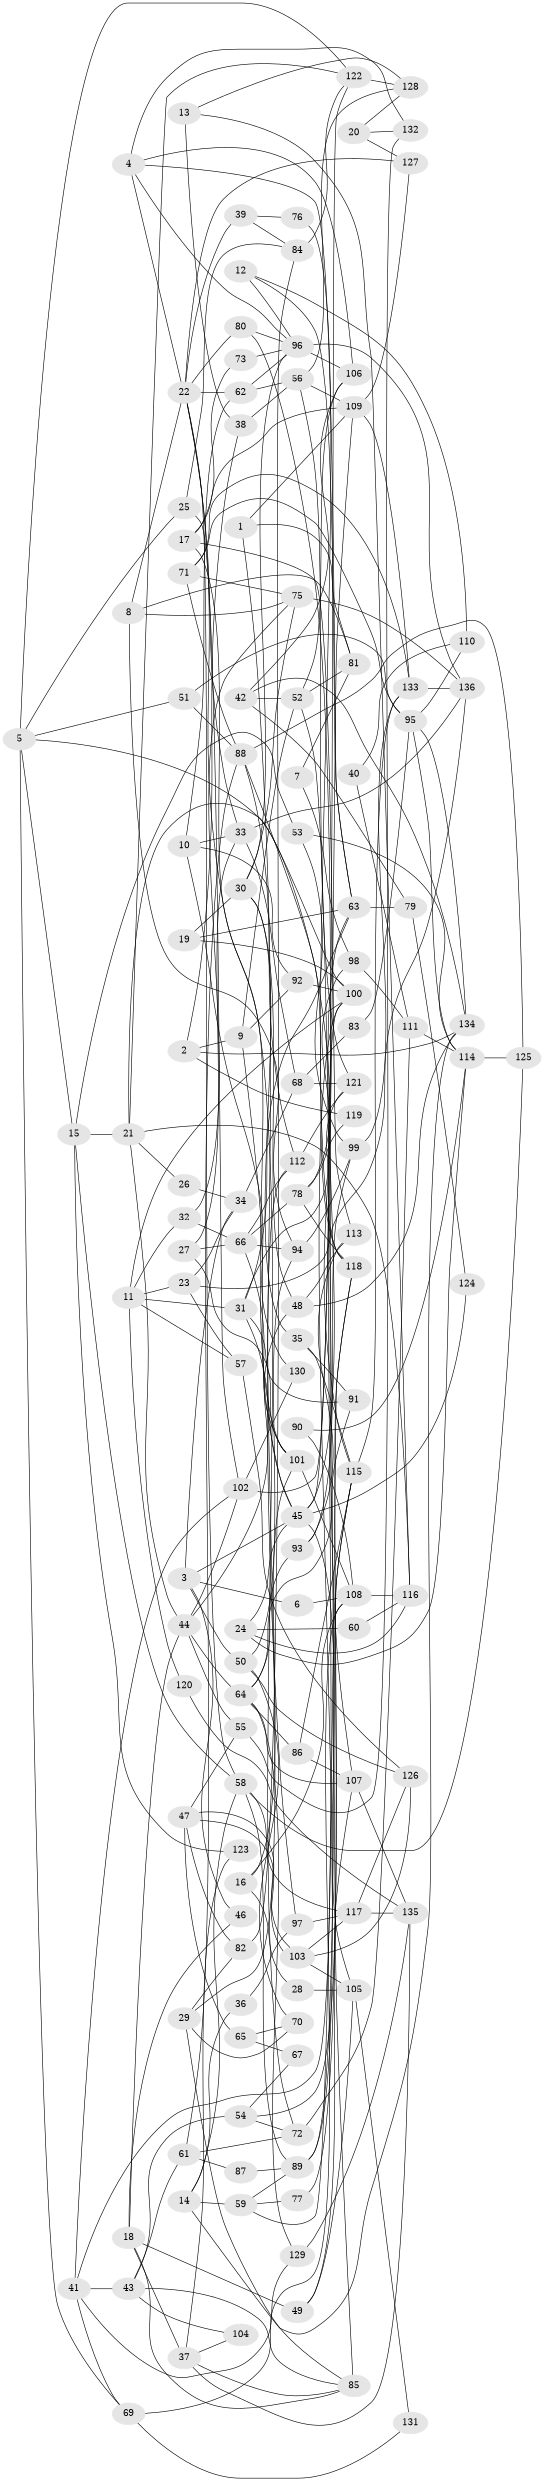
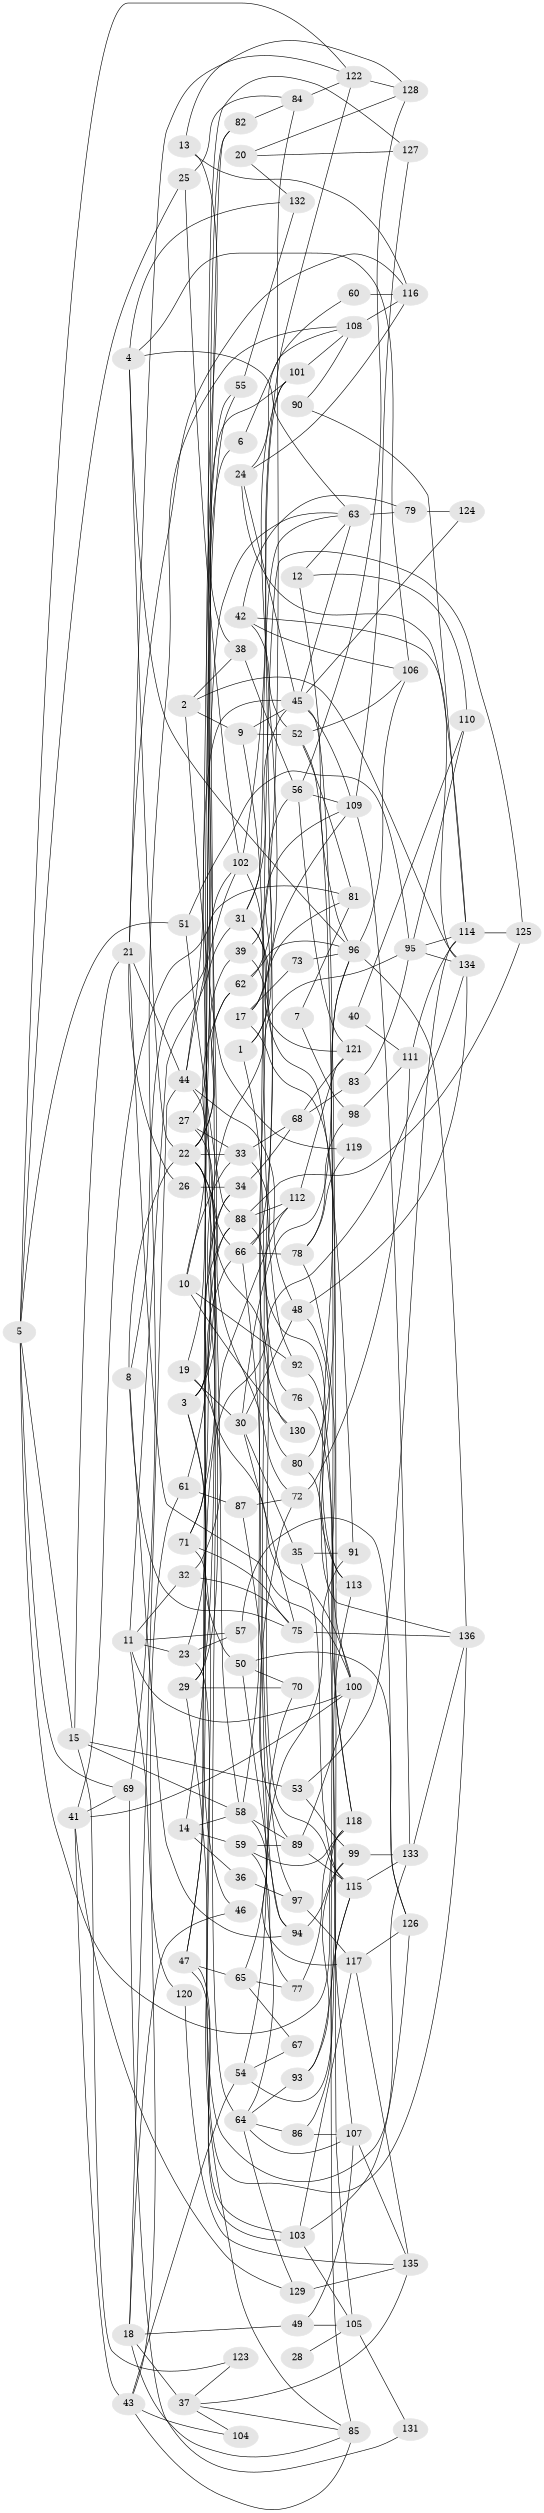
node "16": removed
edge "65" -- "77": added
edge "72" -- "61": now "72" -- "87"
